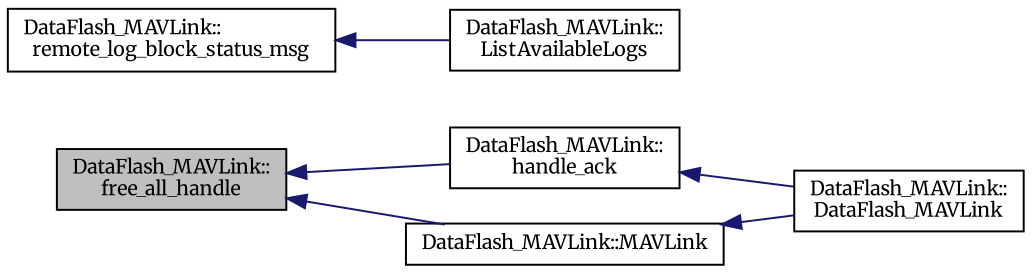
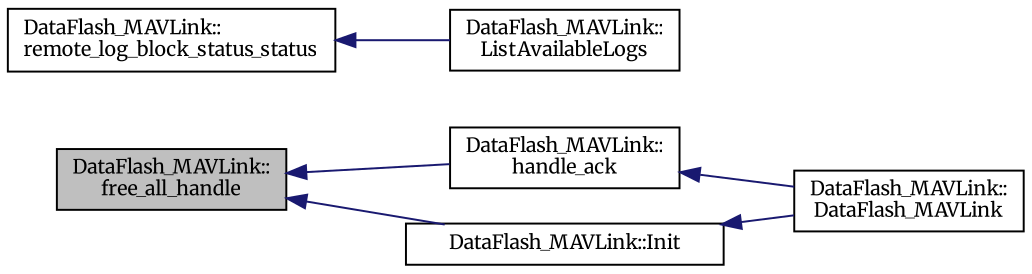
node "DataFlash_MAVLink:: remote_log_block_status_msg": label "DataFlash_MAVLink:: remote_log_block_status_msg" -> "DataFlash_MAVLink:: remote_log_block_status_status"
node "DataFlash_MAVLink::MAVLink": label "DataFlash_MAVLink::MAVLink" -> "DataFlash_MAVLink::Init"
